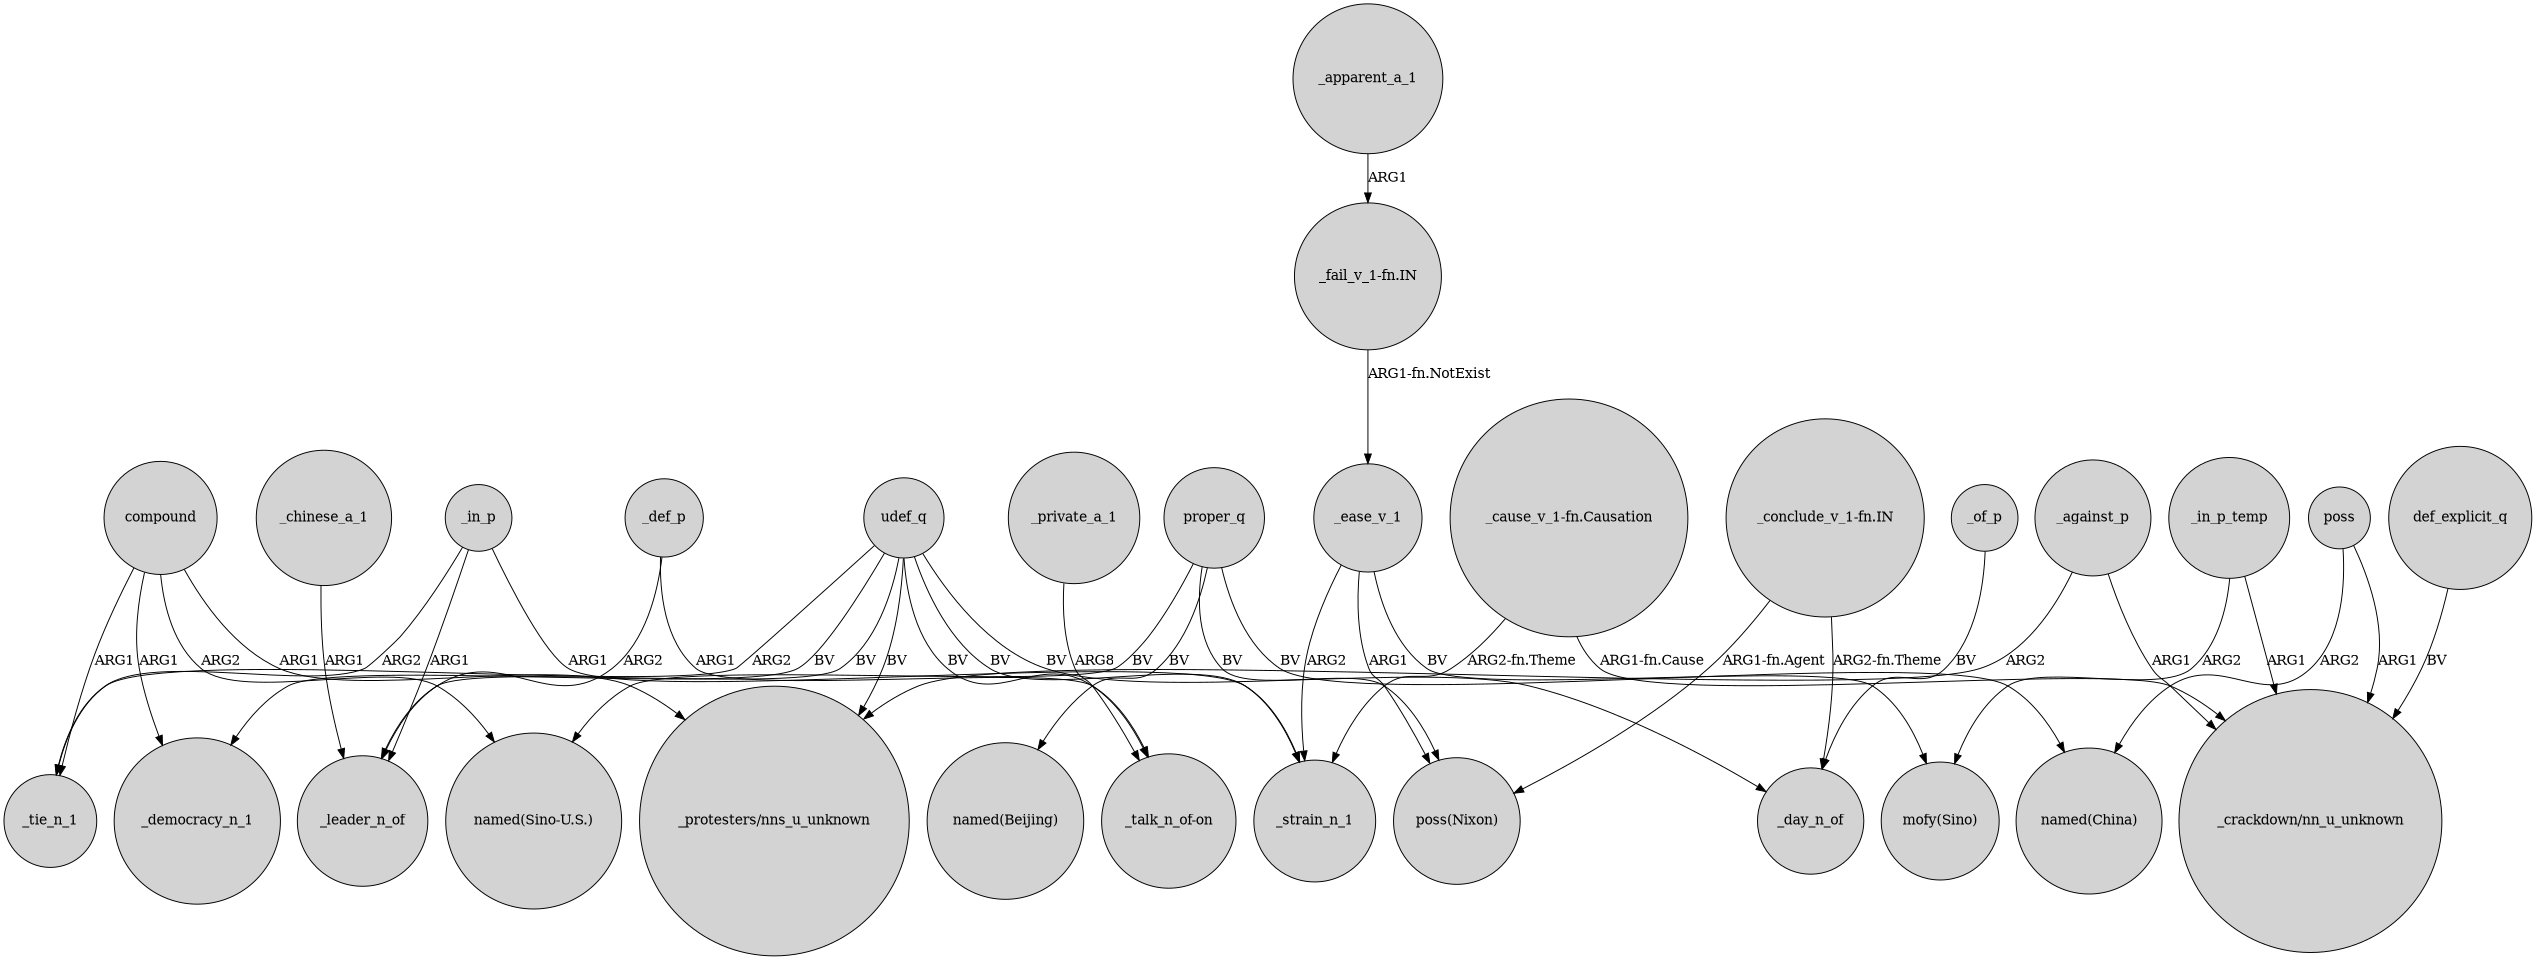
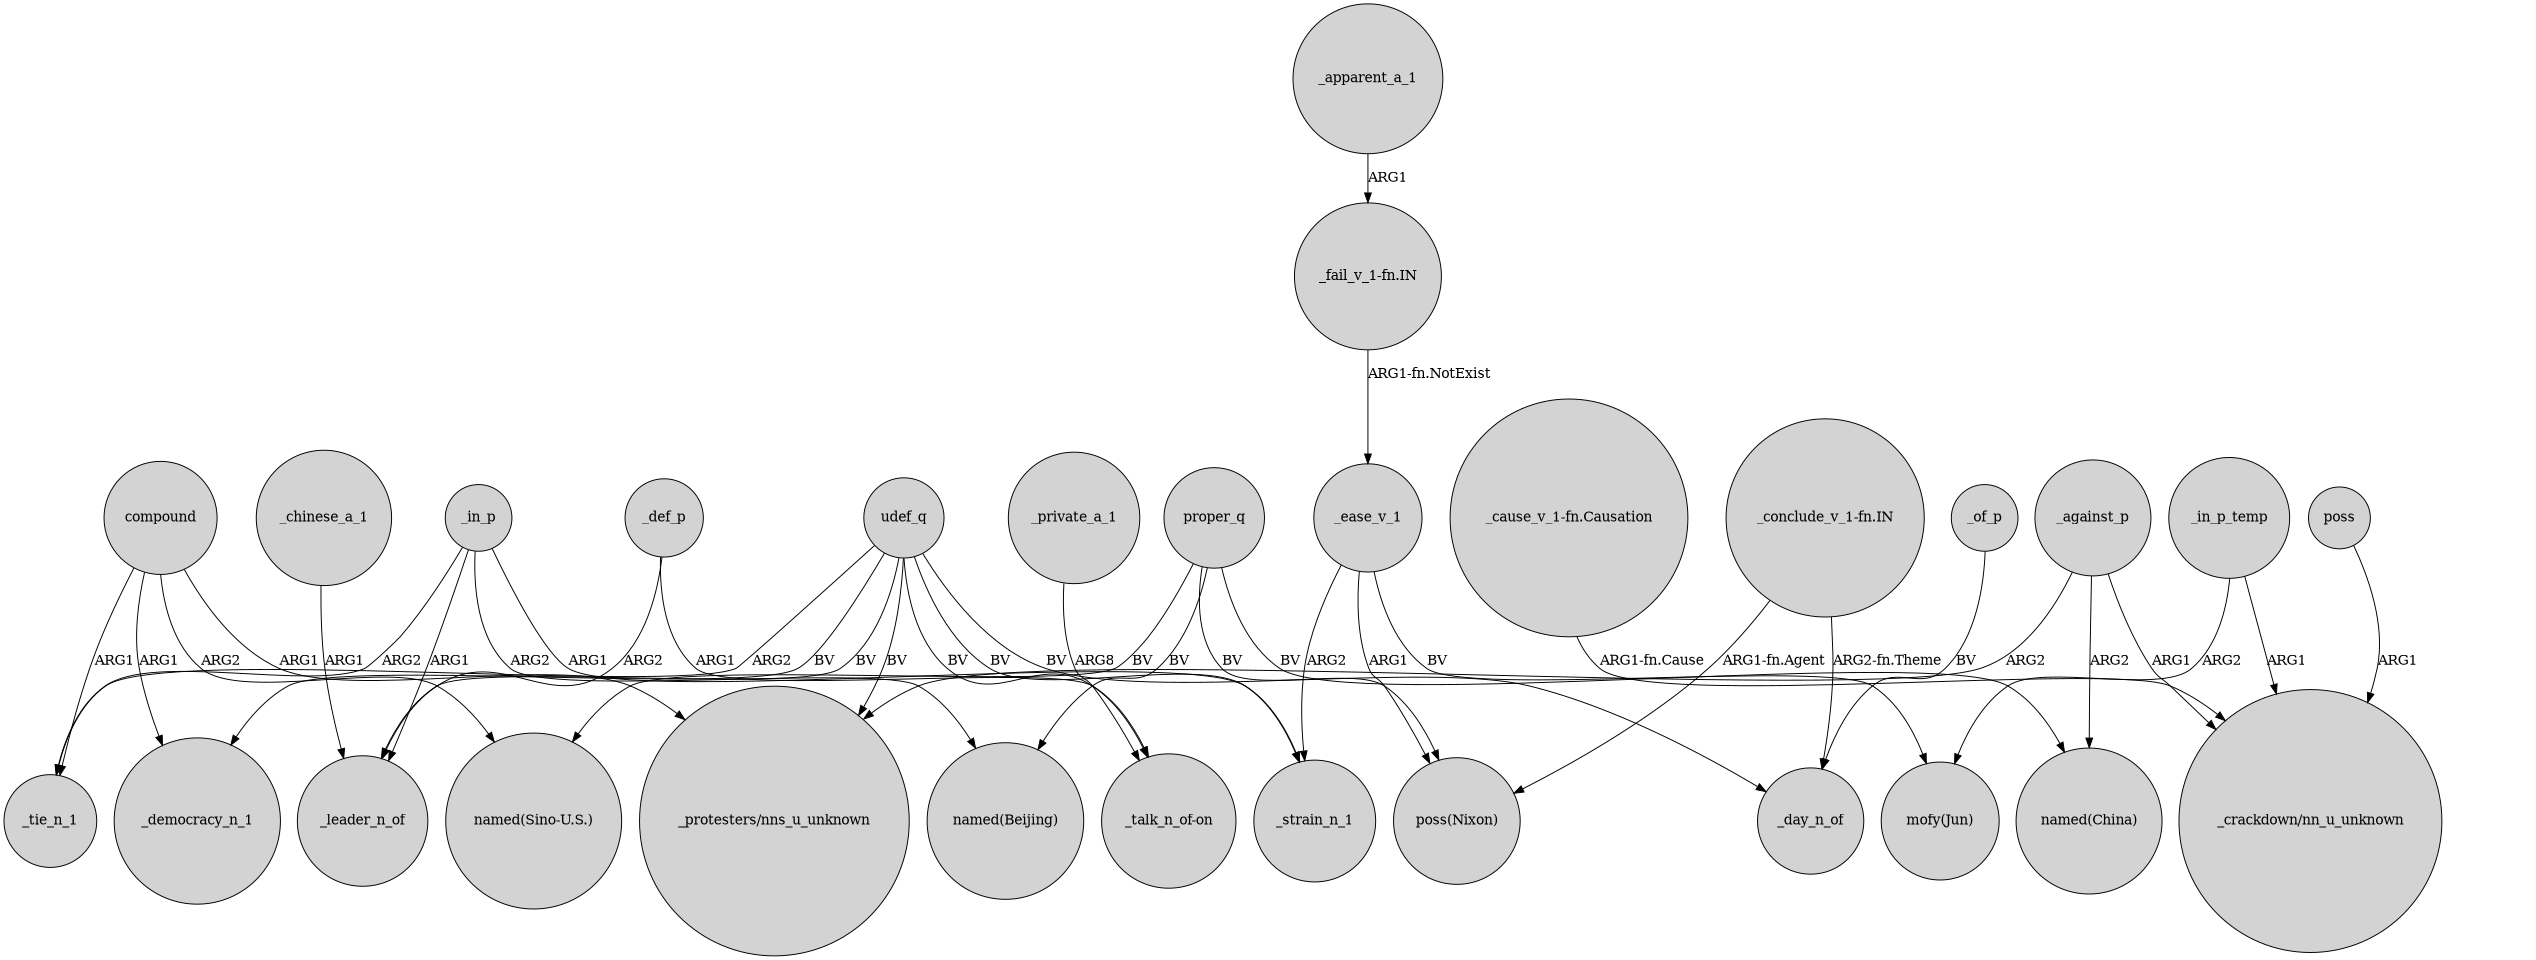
node "def_explicit_q": removed
edge "_in_p" -> "named(Beijing)": added, label "ARG2"
edge "poss" -> "named(China)": now "_against_p" -> "named(China)"
edge "_cause_v_1-fn.Causation" -> "_strain_n_1": removed, label "ARG2-fn.Theme"
node "mofy(Sino)": label "mofy(Sino)" -> "mofy(Jun)"
